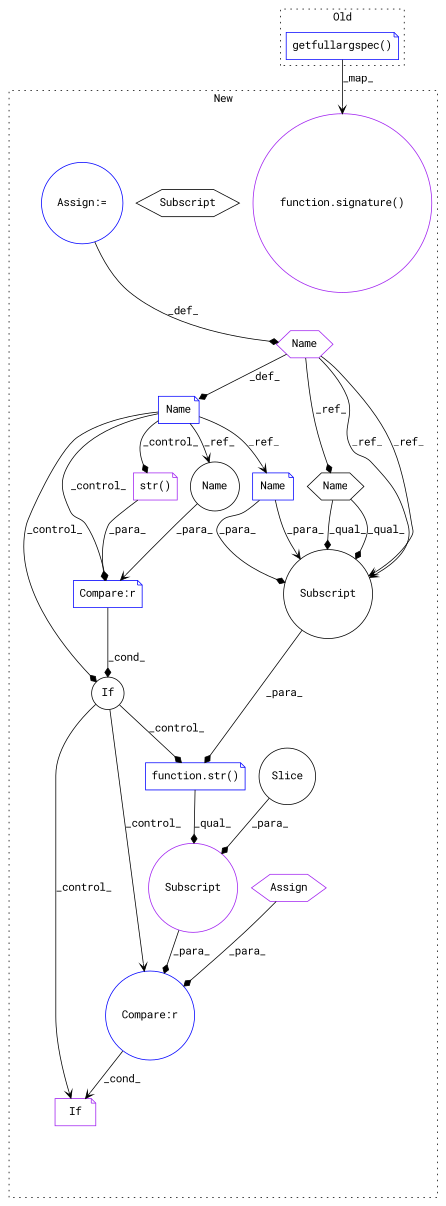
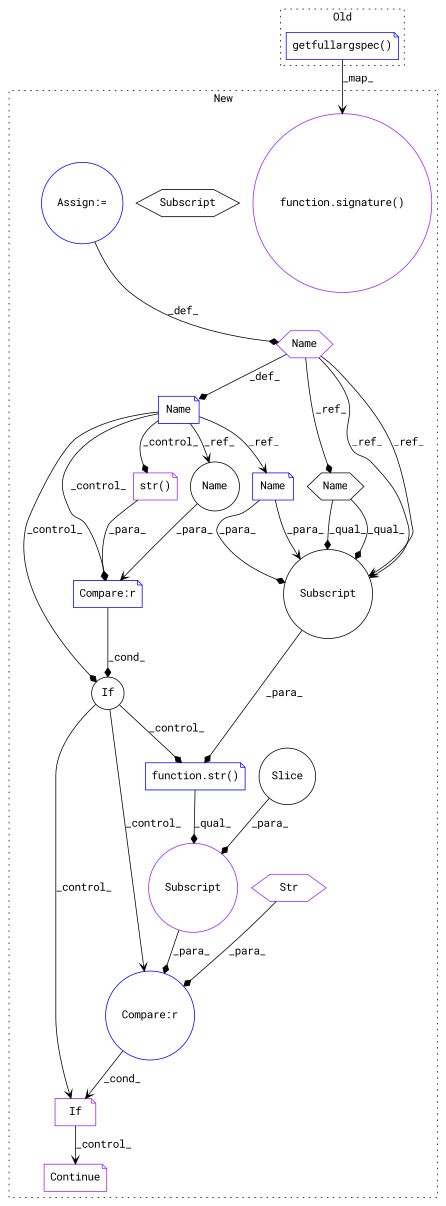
node "Assign": label "Assign" -> "Str"
node "Continue": added
